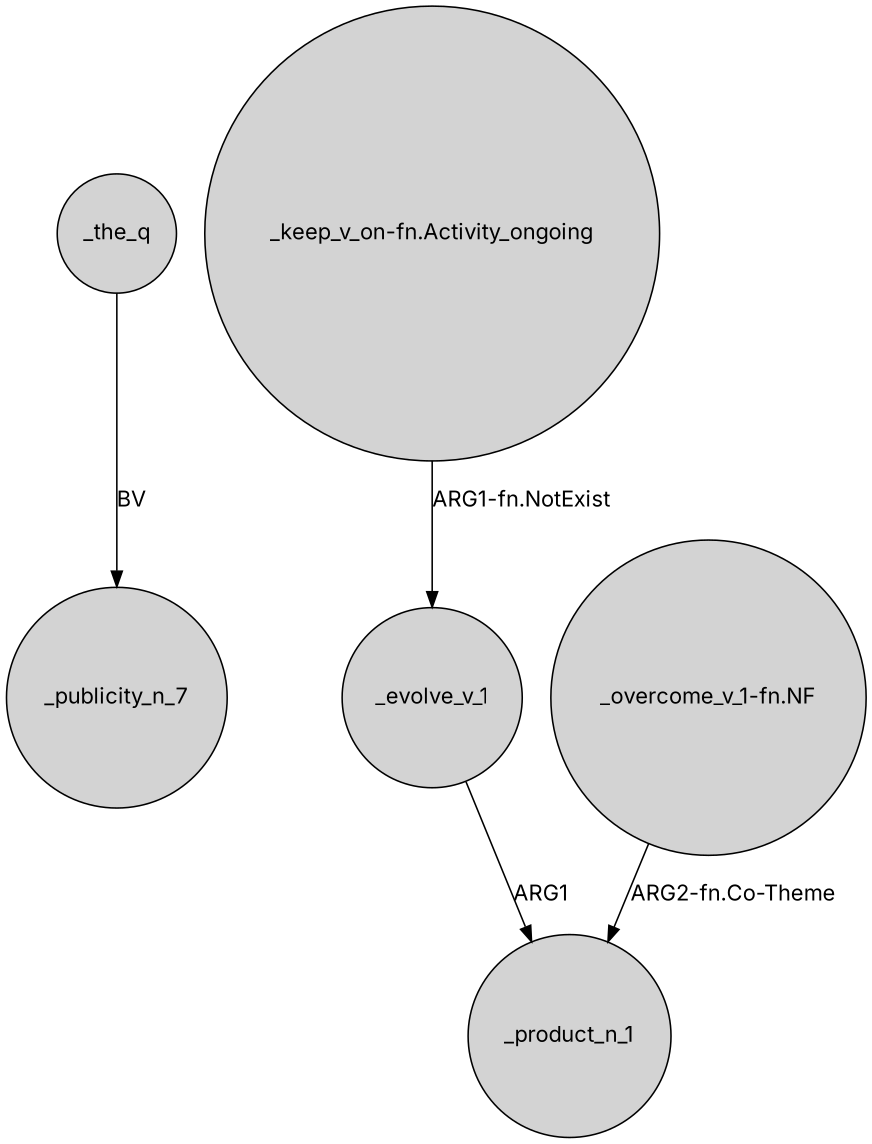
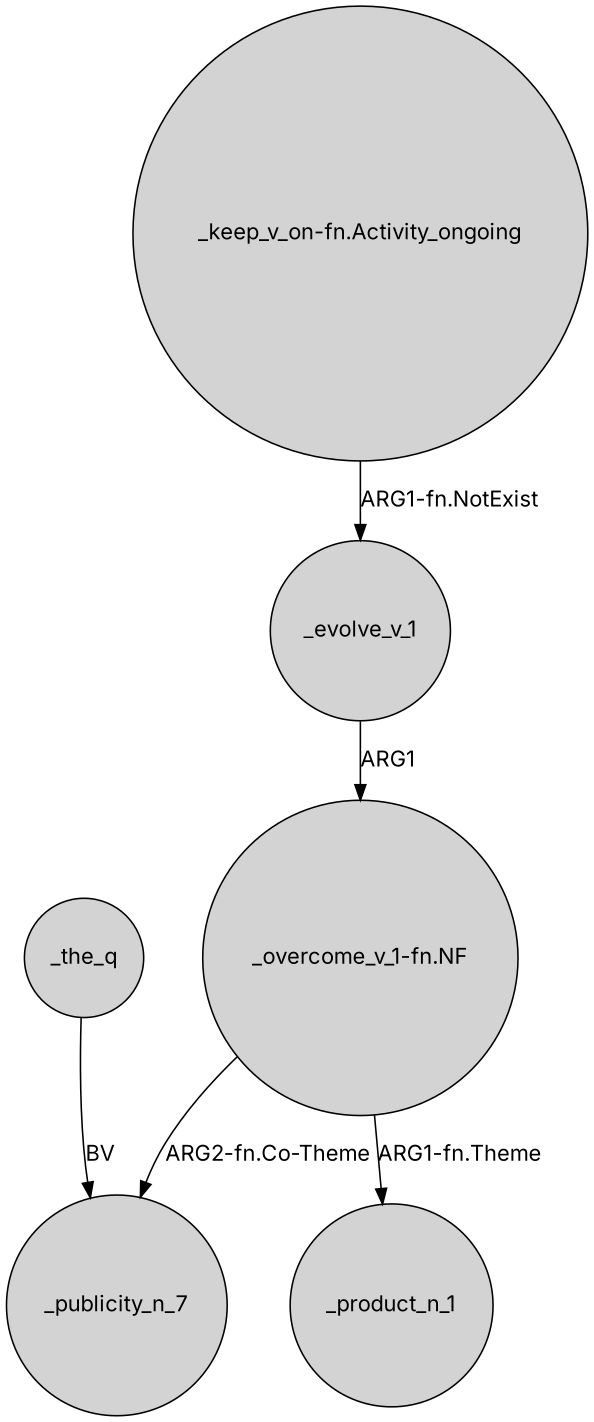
edge "_evolve_v_1" -> "_product_n_1": now "_evolve_v_1" -> "_overcome_v_1-fn.NF"
edge "_overcome_v_1-fn.NF" -> "_product_n_1": label "ARG2-fn.Co-Theme" -> "ARG1-fn.Theme"
edge "_overcome_v_1-fn.NF" -> "_publicity_n_7": added, label "ARG2-fn.Co-Theme"
